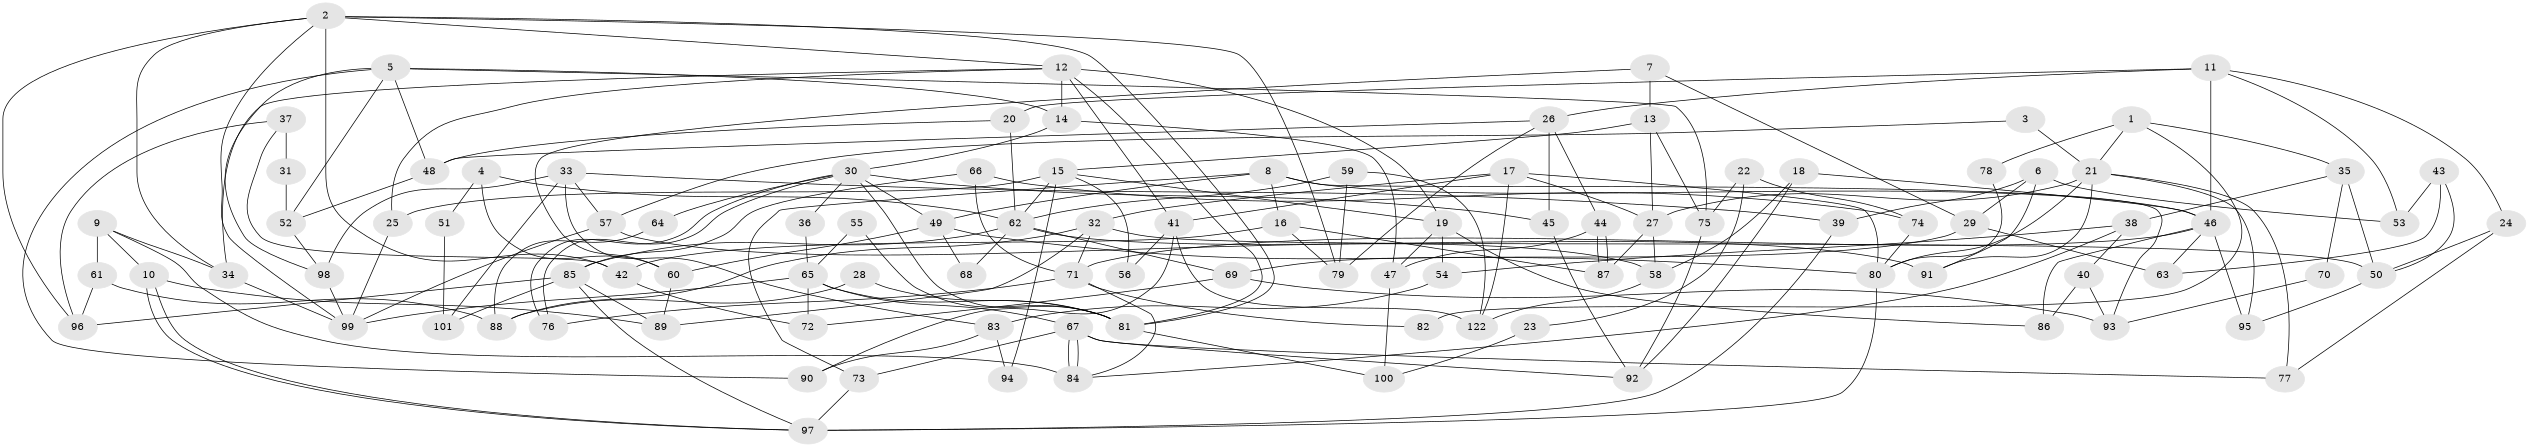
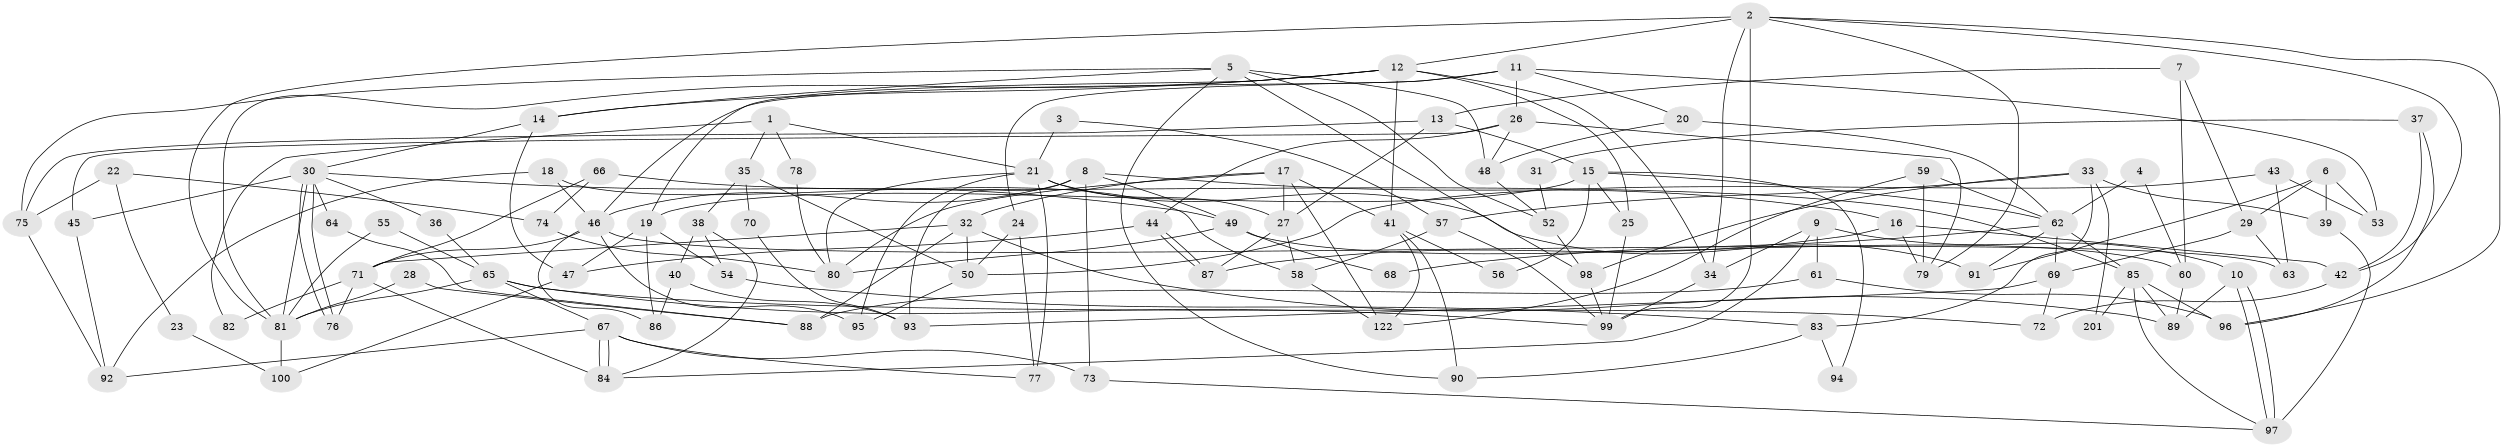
node "51": removed
node "101": label "101" -> "201"
edge "80" -- "97": removed
